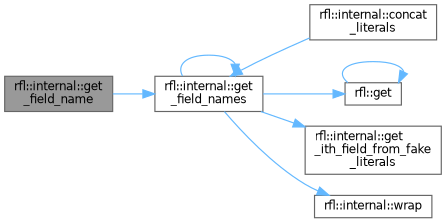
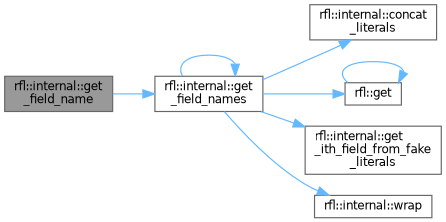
edge "rfl::internal::concat _literals" -> "rfl::internal::get _field_names": reversed
